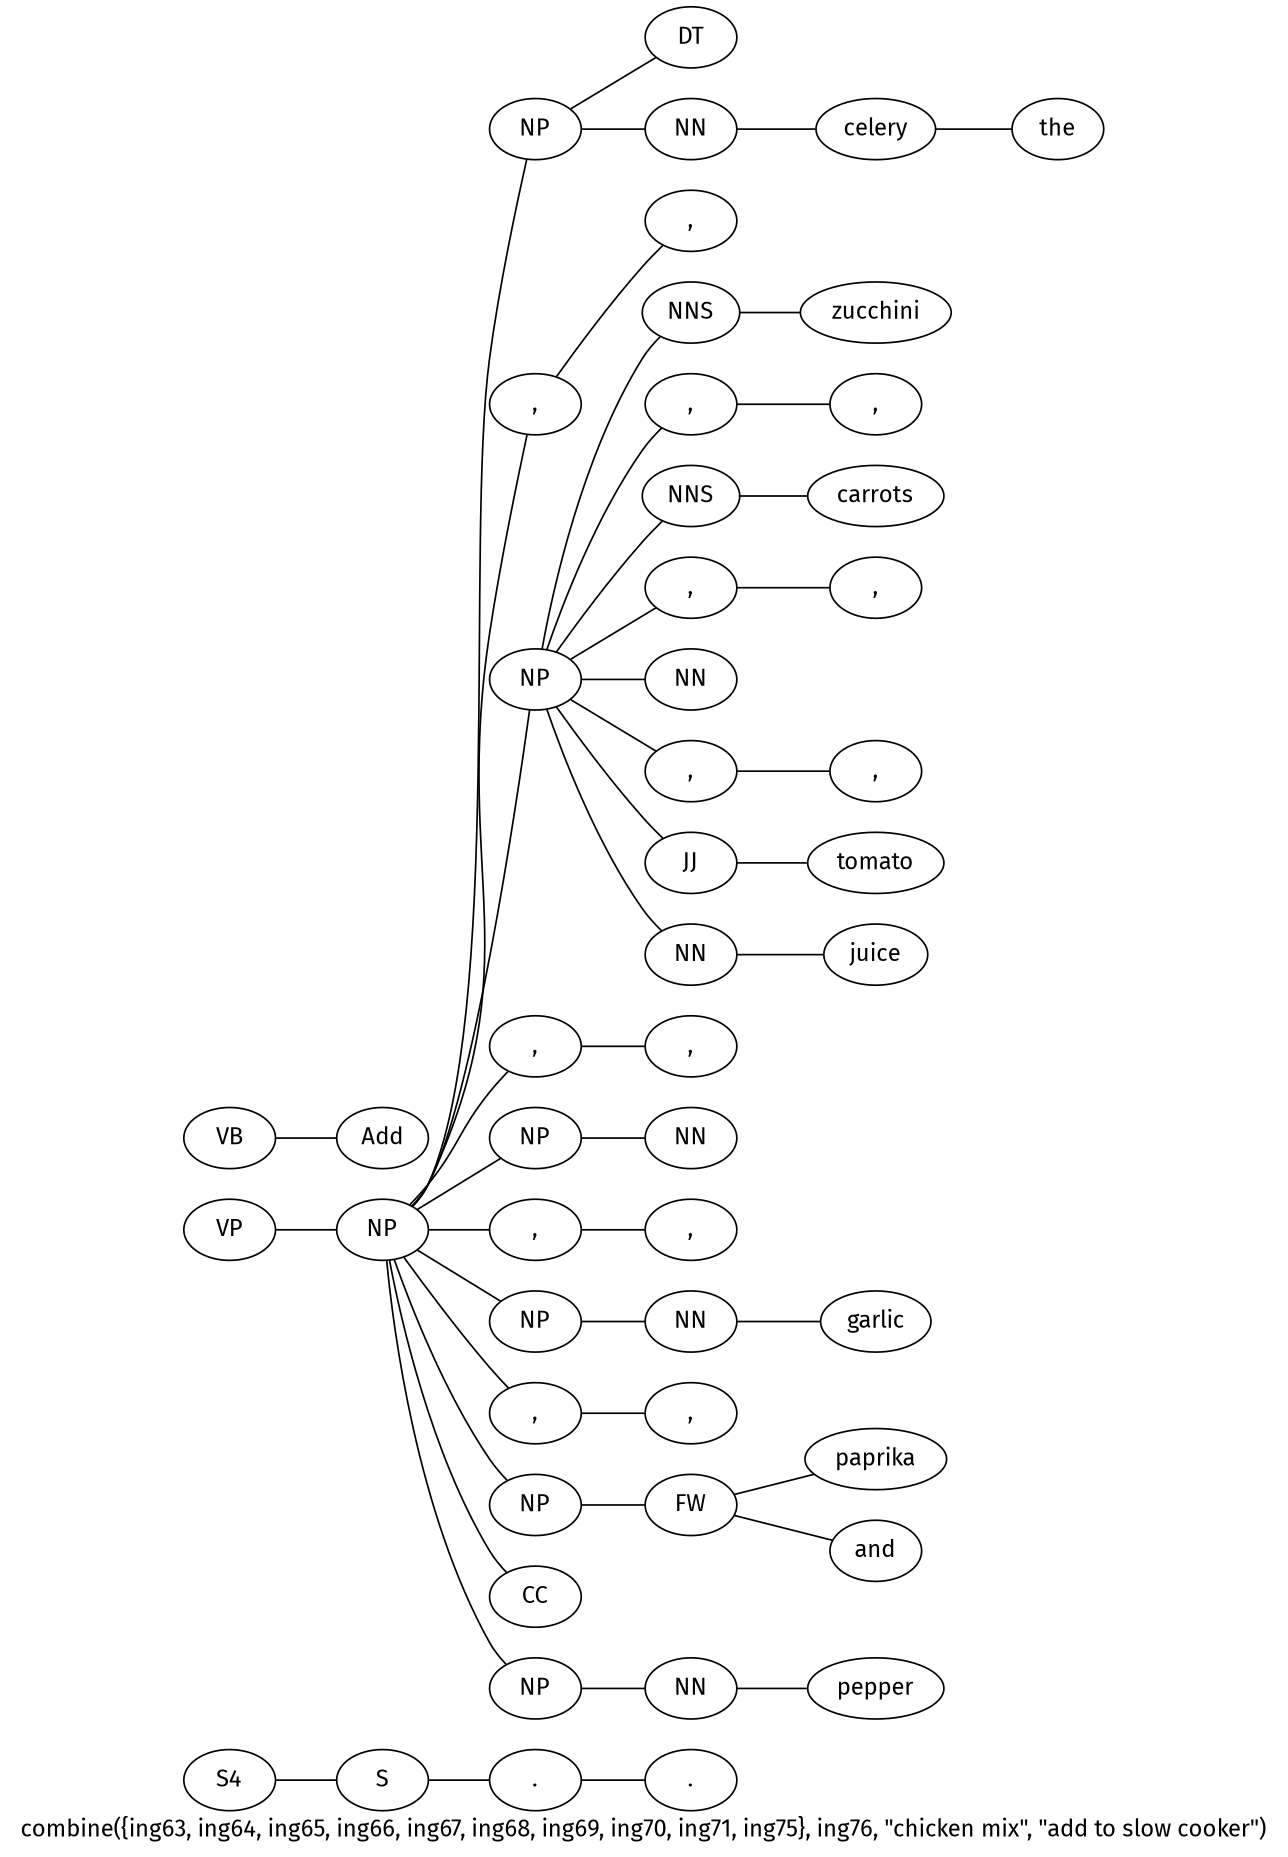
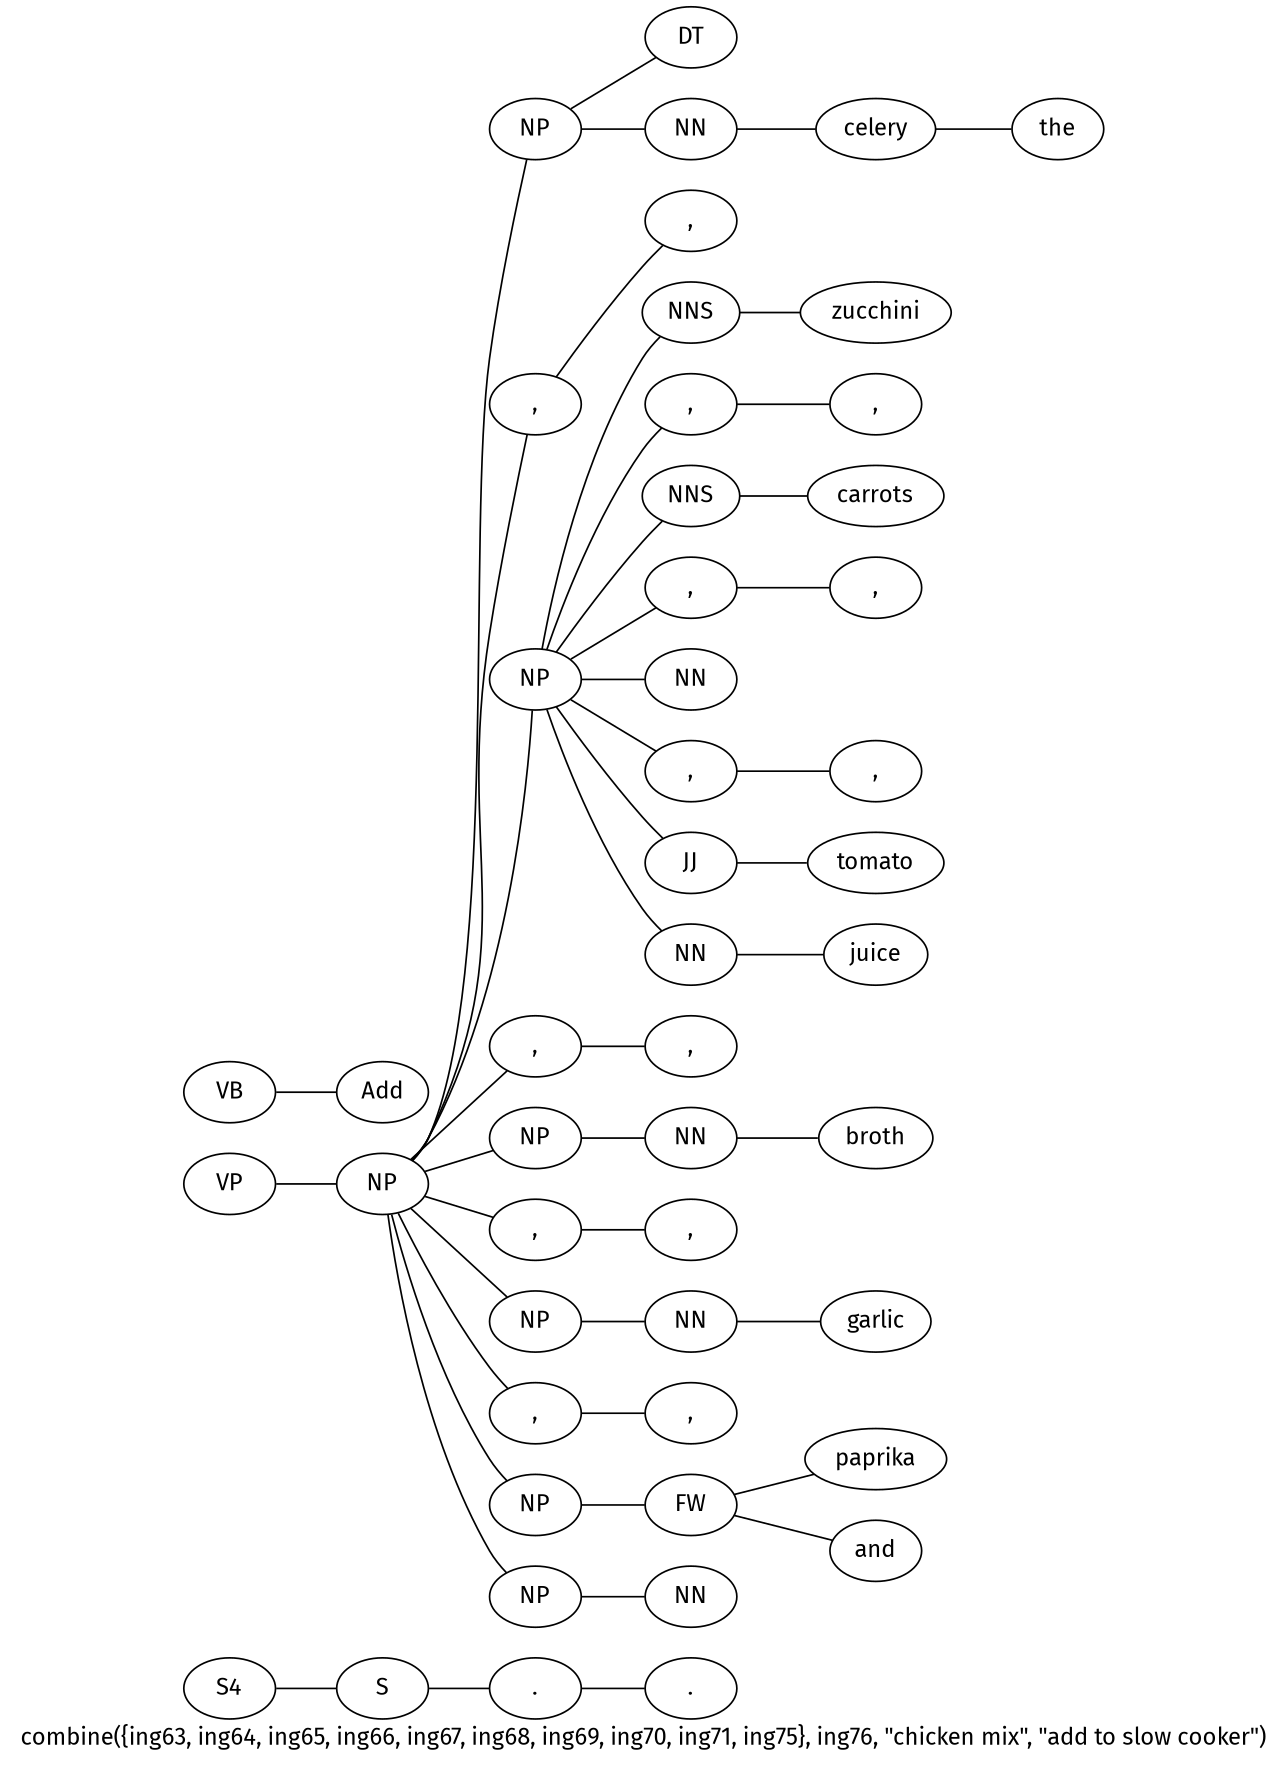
node "broth": added
node "CC": removed
node "pepper": removed
